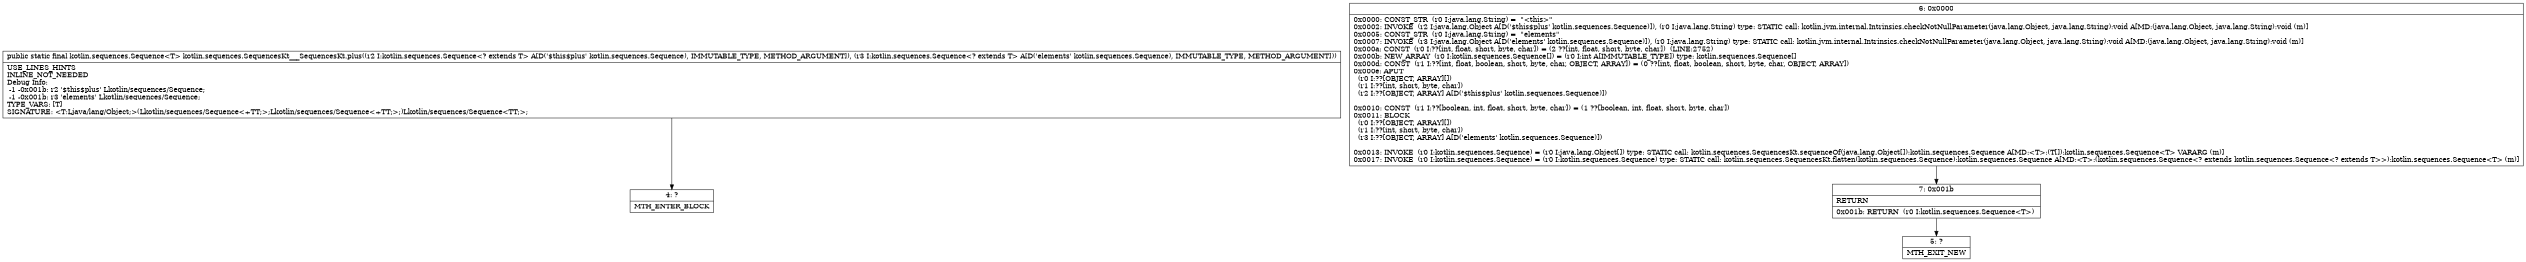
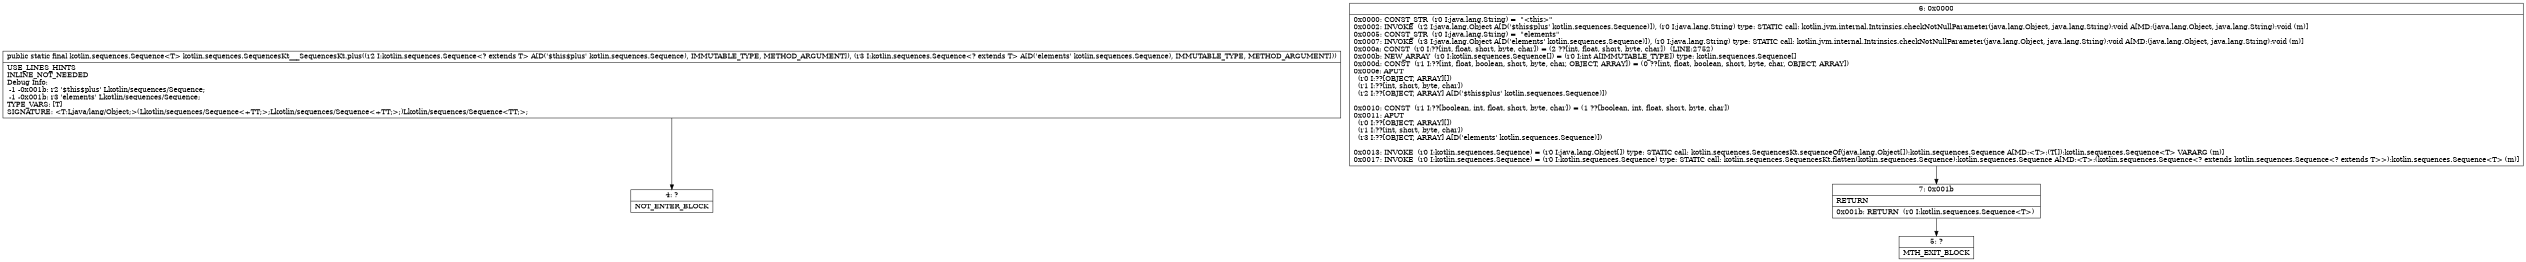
node "6: 0x0000": text "0x0011: BLOCK" -> "0x0011: APUT"
node "4: ?": text "MTH_ENTER_BLOCK" -> "NOT_ENTER_BLOCK"
node "5: ?": text "MTH_EXIT_NEW" -> "MTH_EXIT_BLOCK"
